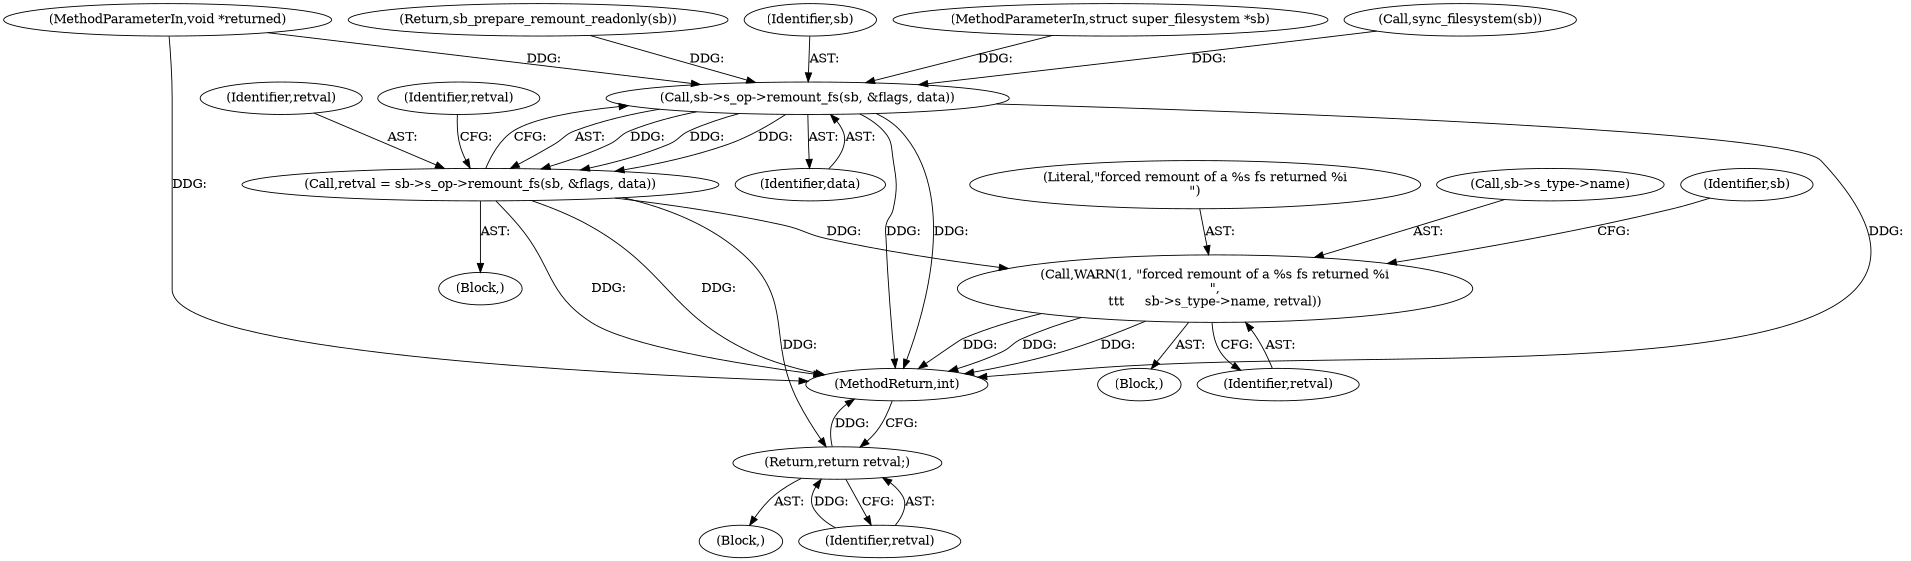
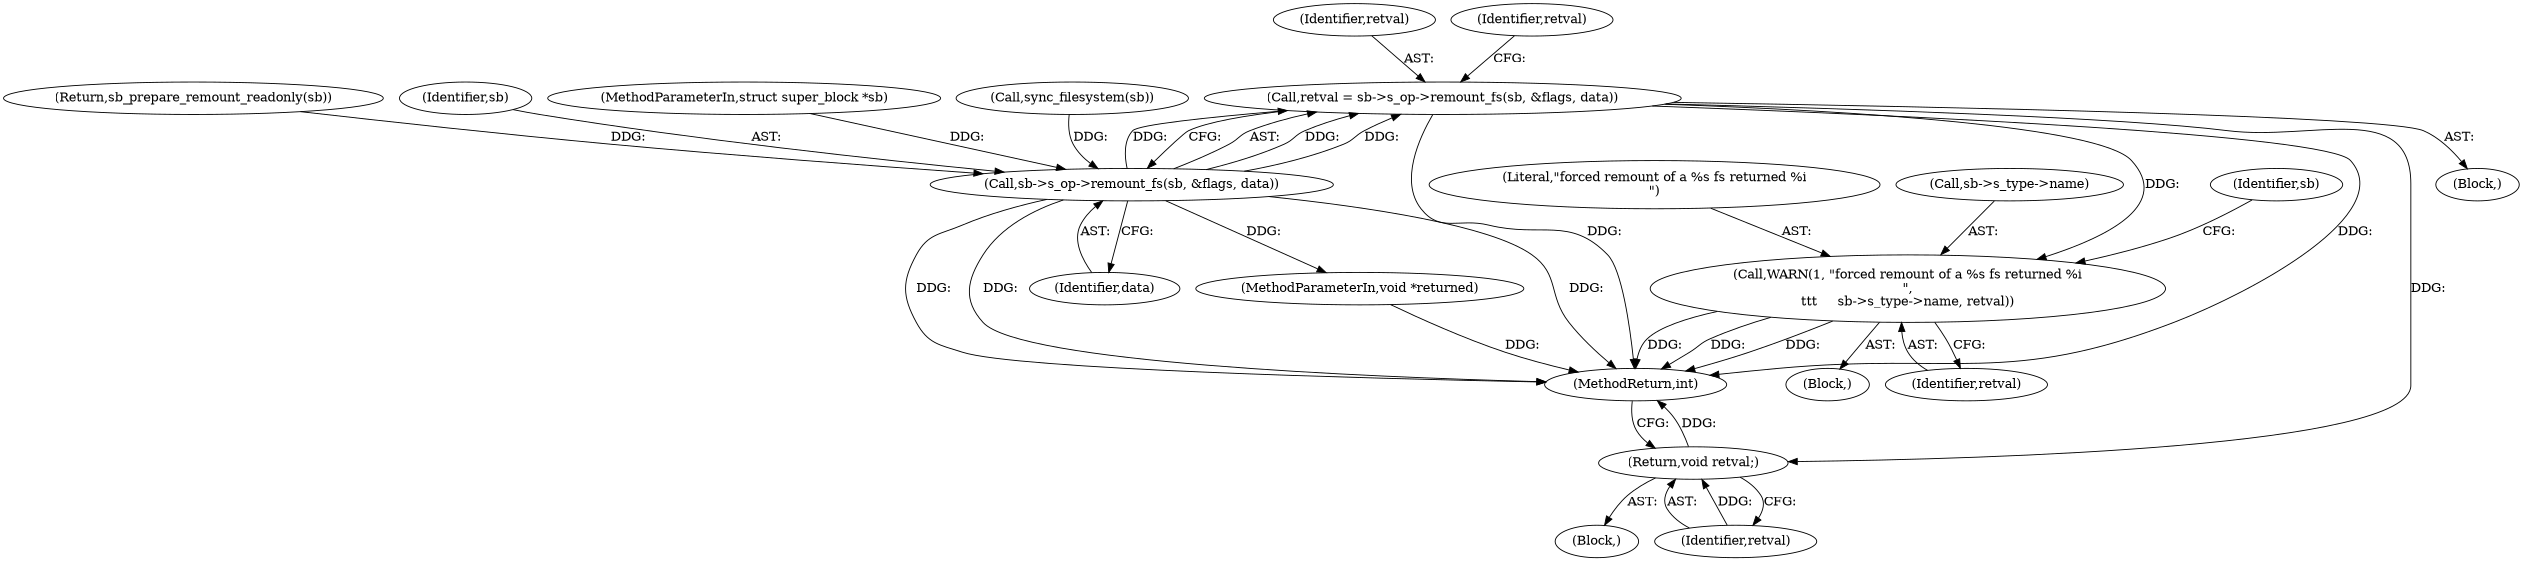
node "(MethodParameterIn,struct super_filesystem *sb)": label "(MethodParameterIn,struct super_filesystem *sb)" -> "(MethodParameterIn,struct super_block *sb)"
edge "(MethodParameterIn,void *returned)" -> "(Call,sb->s_op->remount_fs(sb, &flags, data))": reversed
edge "(Call,sb->s_op->remount_fs(sb, &flags, data))" -> "(Identifier,data)": label "AST: " -> "CFG: "
node "(Return,return retval;)": label "(Return,return retval;)" -> "(Return,void retval;)"
